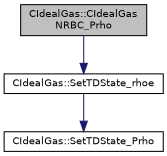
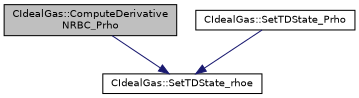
node "CIdealGas::CIdealGas NRBC_Prho": label "CIdealGas::CIdealGas NRBC_Prho" -> "CIdealGas::ComputeDerivative NRBC_Prho"
edge "CIdealGas::SetTDState_rhoe" -> "CIdealGas::SetTDState_Prho": reversed
